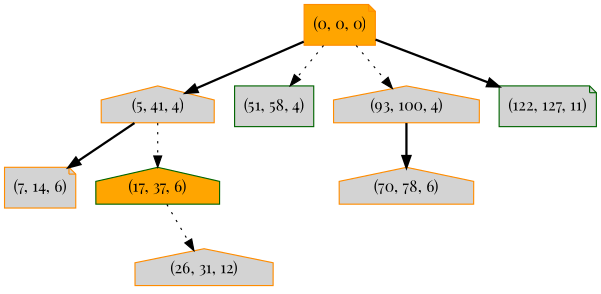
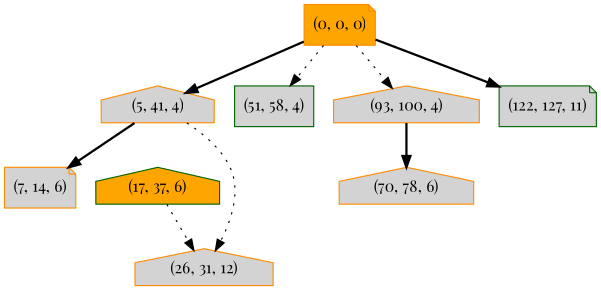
edge "(5, 41, 4)" -> "(17, 37, 6)": now "(5, 41, 4)" -> "(26, 31, 12)"
